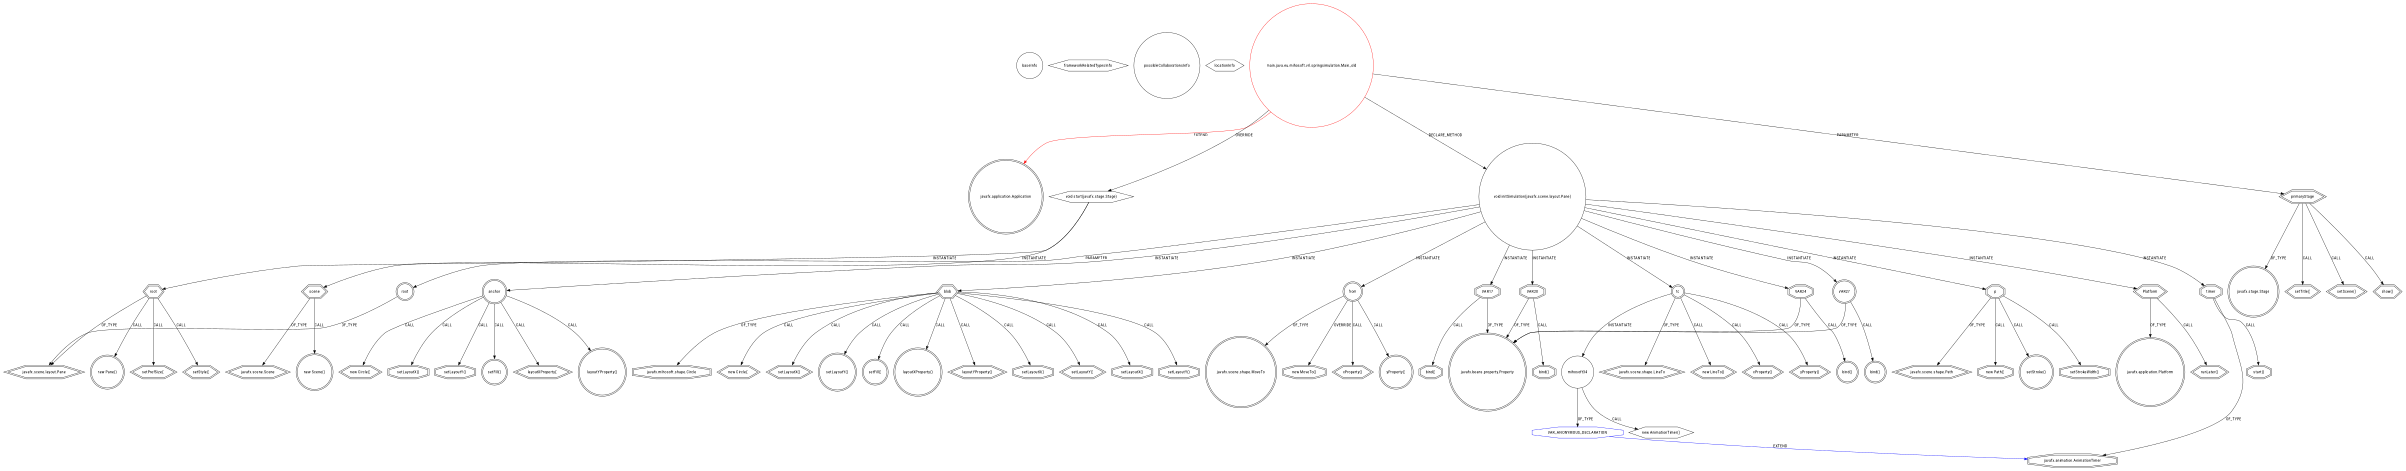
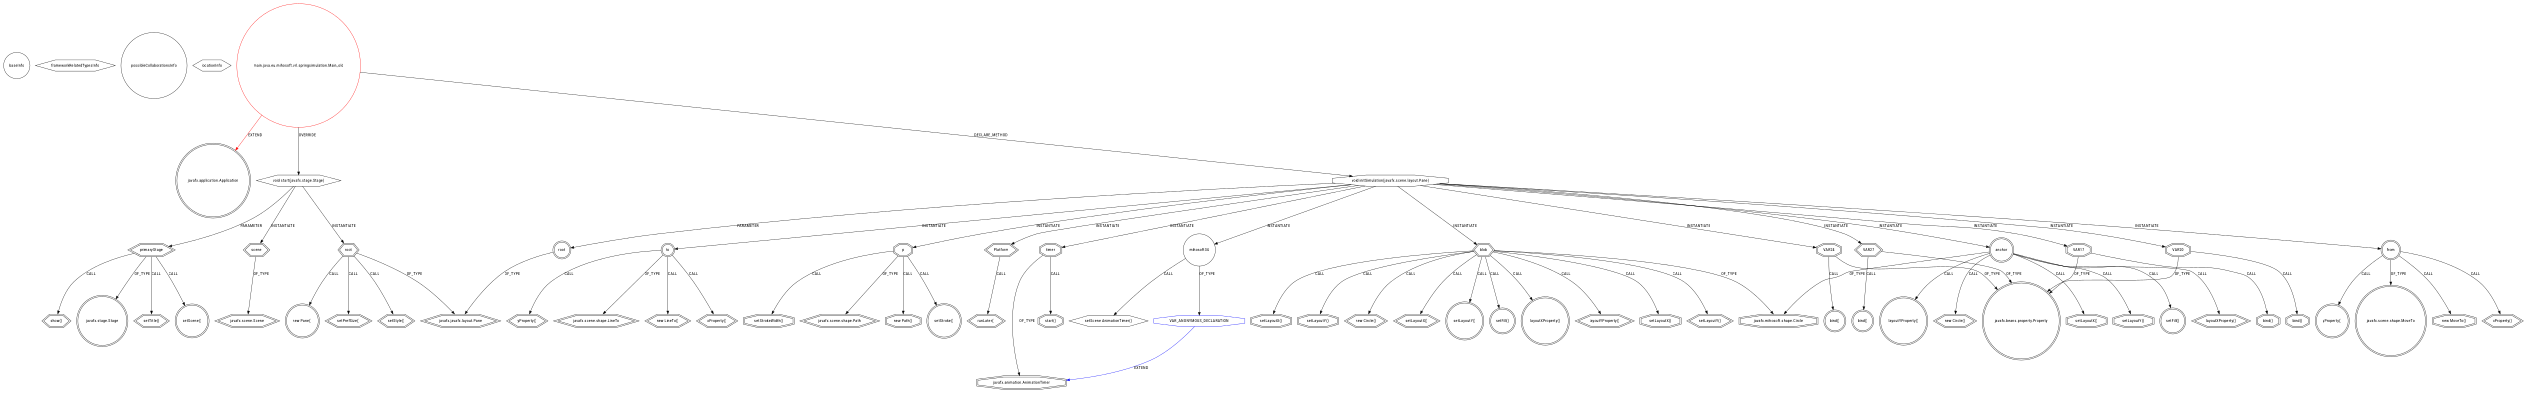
edge "main.java.eu.mihosoft.vrl.springsimulation.Main_old" -> "primaryStage": now "void start(javafx.stage.Stage)" -> "primaryStage"
node "void initSimulation(javafx.scene.layout.Pane)": shape circle -> octagon
edge "anchor" -> "javafx.mihosoft.shape.Circle": added, label "OF_TYPE"
node "VAR27": shape circle -> hexagon
node "setScene()": shape hexagon -> circle
edge "to" -> "mihosoft34": now "void initSimulation(javafx.scene.layout.Pane)" -> "mihosoft34"
edge "from" -> "new MoveTo()": label "OVERRIDE" -> "CALL"
node "javafx.scene.layout.Pane": label "javafx.scene.layout.Pane" -> "javafx.javafx.layout.Pane"
node "new Scene()": removed
node "javafx.application.Platform": removed
node "new AnimationTimer()": label "new AnimationTimer()" -> "setScene AnimationTimer()"
